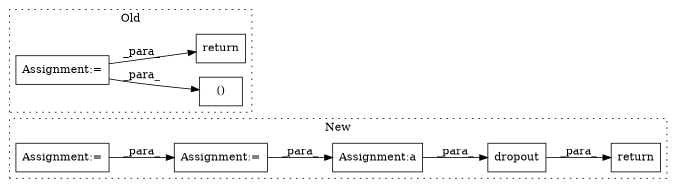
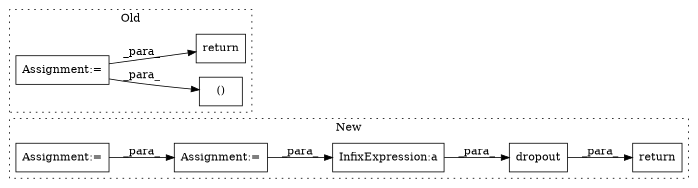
node "Assignment:a": label "Assignment:a" -> "InfixExpression:a"
